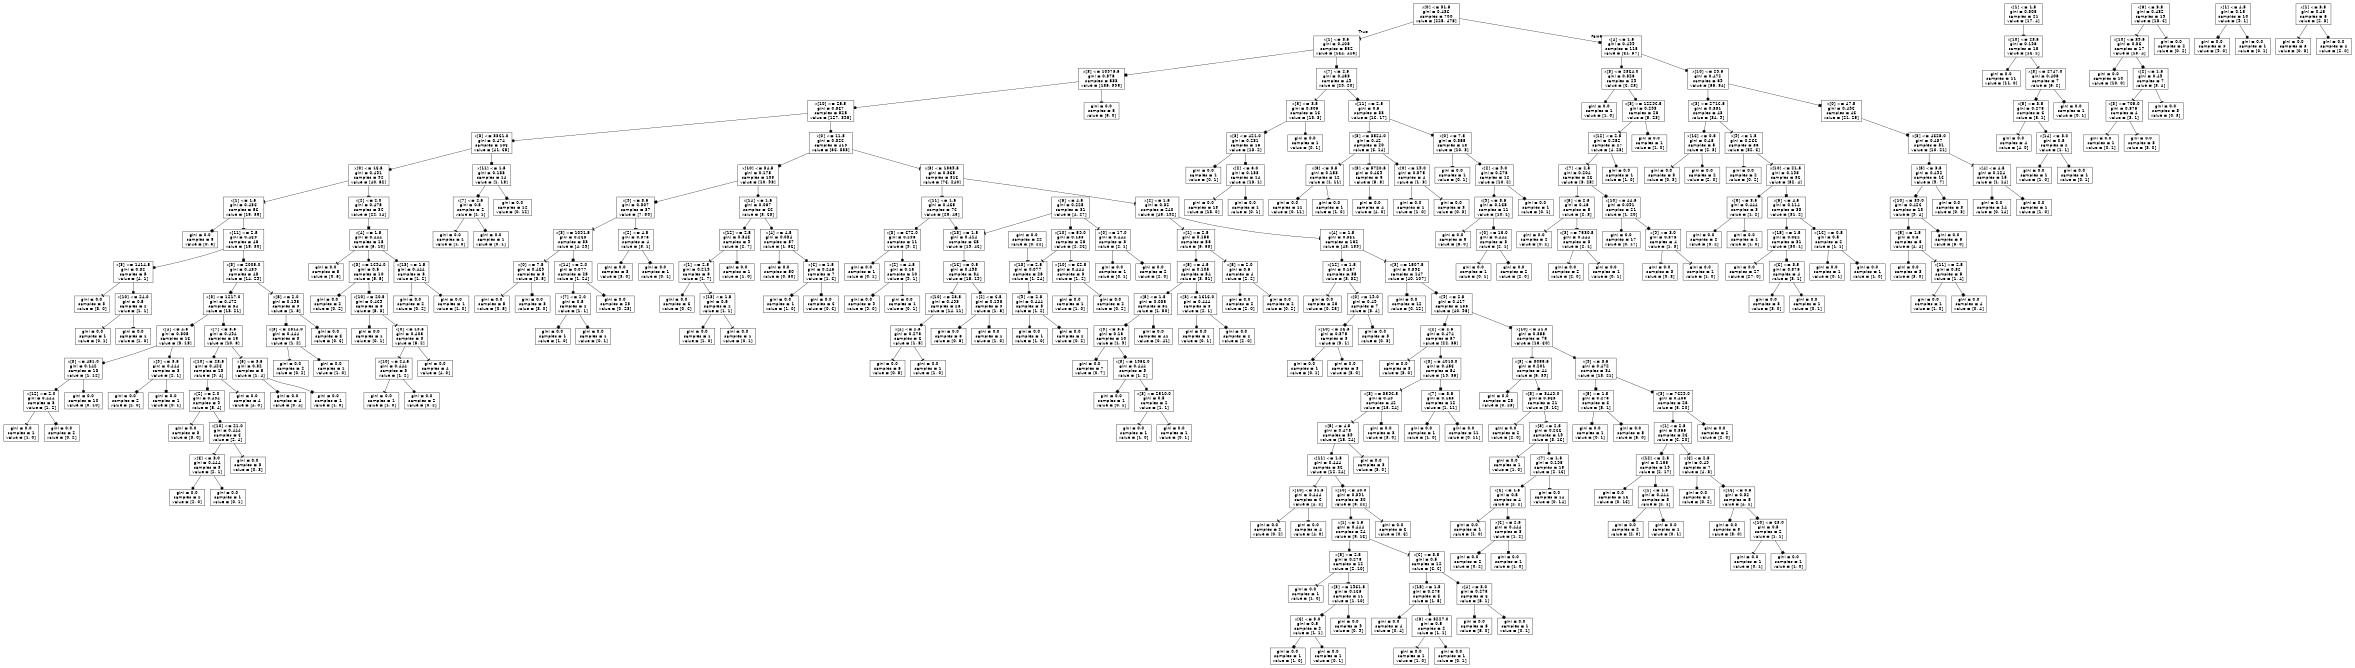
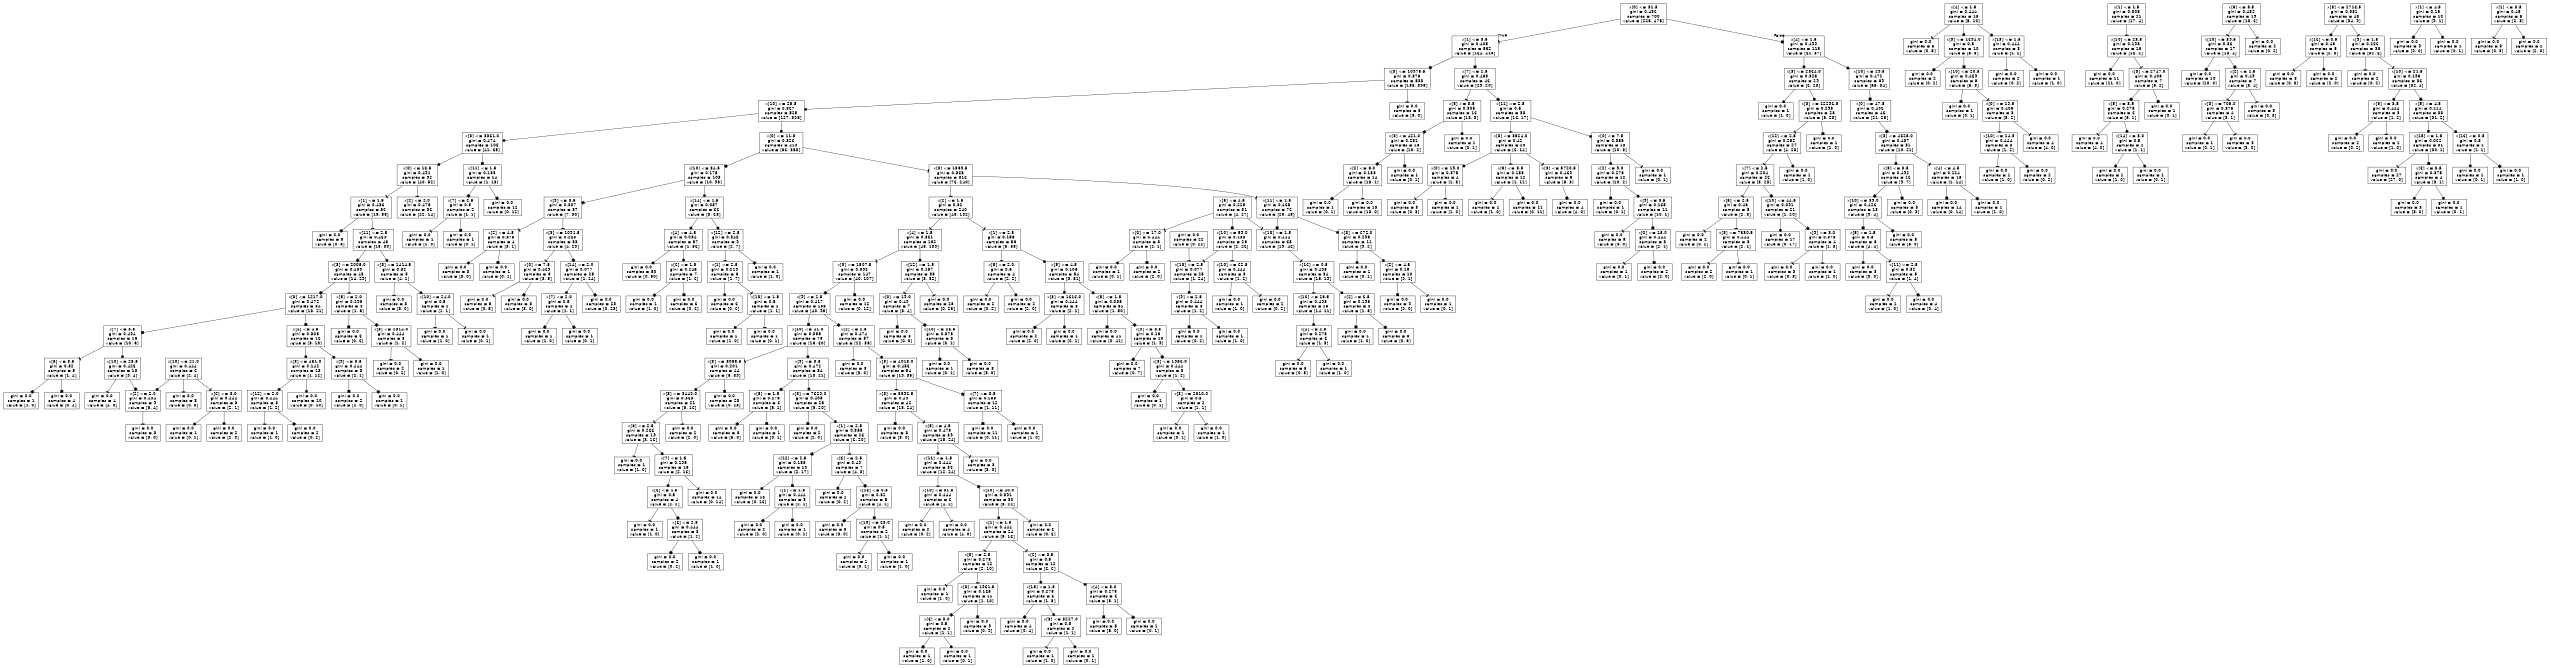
node "x[7] <= 2.5 gini = 0.483 samples = 49 value = [29, 20]": label "x[7] <= 2.5 gini = 0.483 samples = 49 value = [29, 20]" -> "x[7] <= 2.5 gini = 0.483 samples = 46 value = [29, 20]"
edge "x[10] <= 29.5 gini = 0.472 samples = 89 value = [55, 34]" -> "x[3] <= 2716.5 gini = 0.331 samples = 43 value = [34, 9]": removed
edge "x[2] <= 2.0 gini = 0.475 samples = 36 value = [22, 14]" -> "x[4] <= 1.5 gini = 0.444 samples = 15 value = [5, 10]": removed
edge "x[2] <= 2.0 gini = 0.494 samples = 9 value = [5, 4]" -> "x[10] <= 21.0 gini = 0.444 samples = 6 value = [2, 4]": reversed
edge "x[1] <= 1.5 gini = 0.444 samples = 24 value = [8, 16]" -> "x[8] <= 2.5 gini = 0.278 samples = 12 value = [2, 10]": arrowhead dot -> tee
